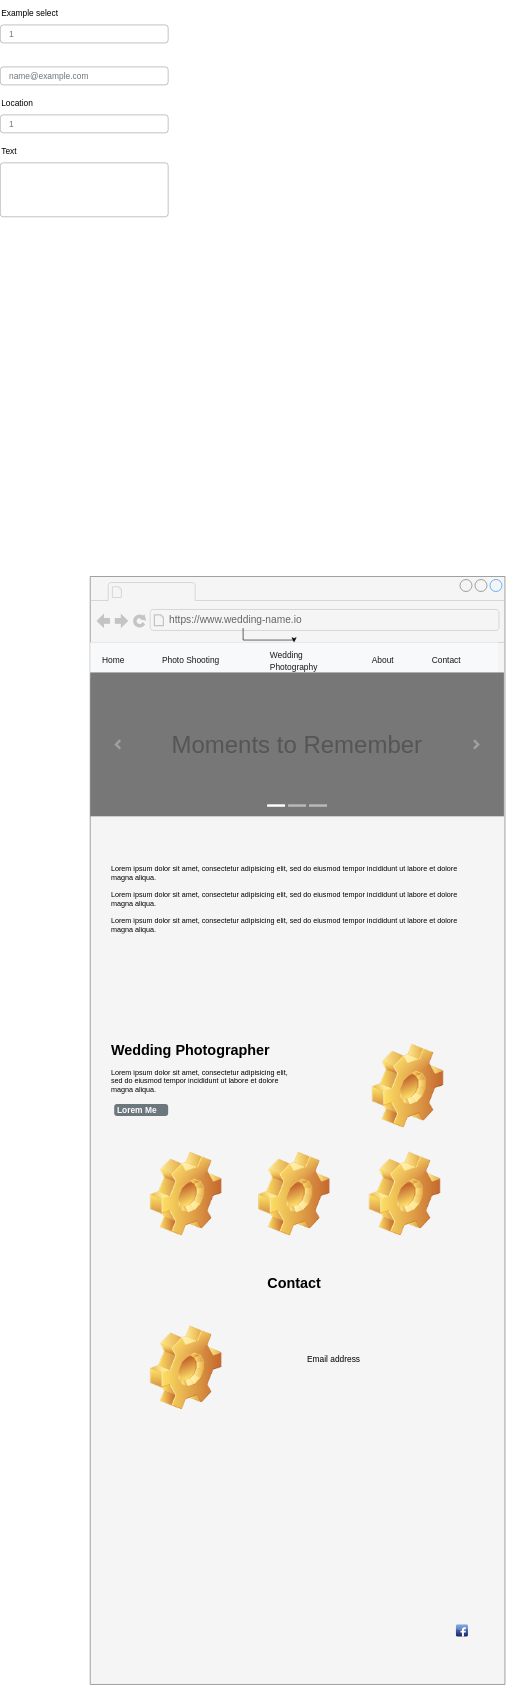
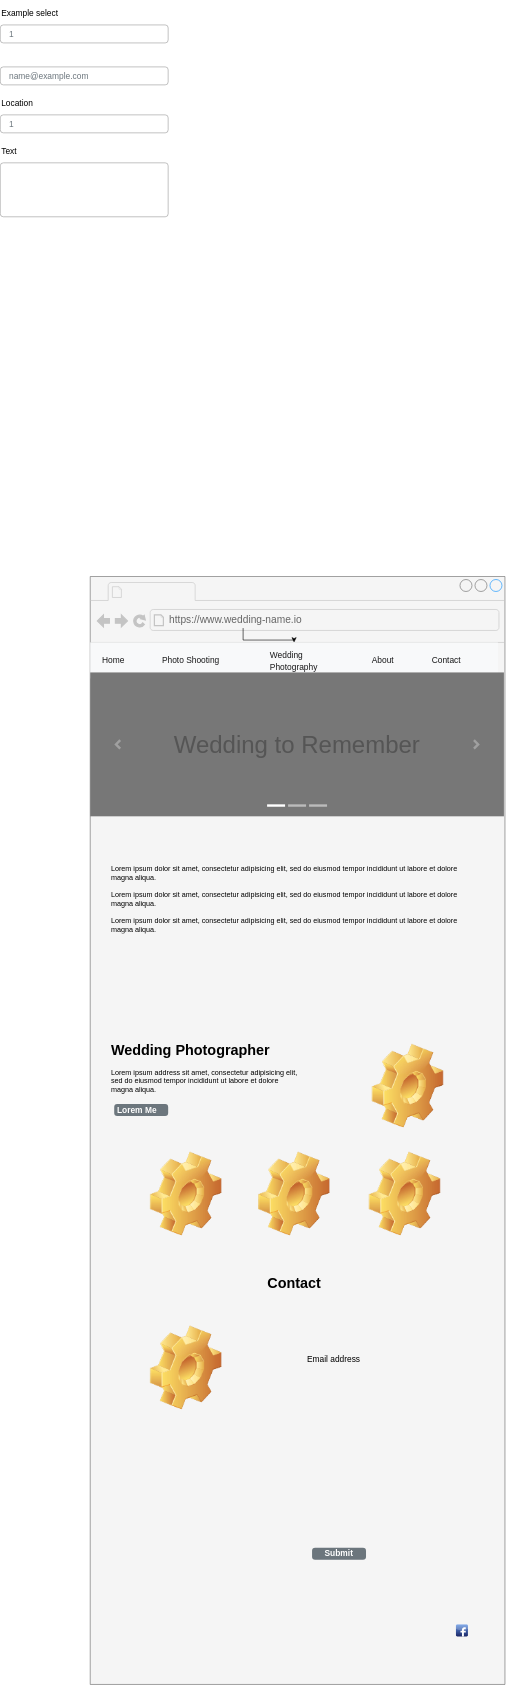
node "Moments to Remember": label "Moments to Remember" -> "Wedding to Remember"
node "Wedding PhotographerLorem ipsum dolor sit amet, consectetur adipisicing elit, sed do eiusmod tempor incididunt ut labore et dolore magna aliqua.": label "Wedding PhotographerLorem ipsum dolor sit amet, consectetur adipisicing elit, sed do eiusmod tempor incididunt ut labore et dolore magna aliqua." -> "Wedding PhotographerLorem ipsum address sit amet, consectetur adipisicing elit, sed do eiusmod tempor incididunt ut labore et dolore magna aliqua."
node "Submit": added
